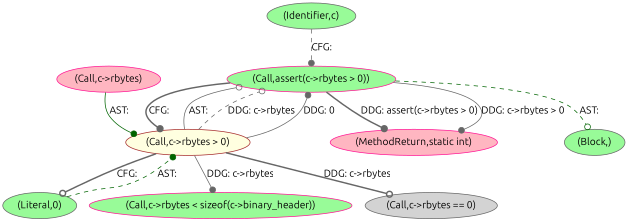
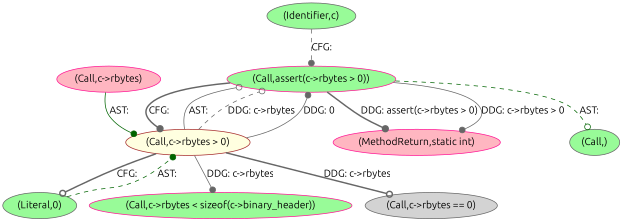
node "(Block,)": label "(Block,)" -> "(Call,)"
